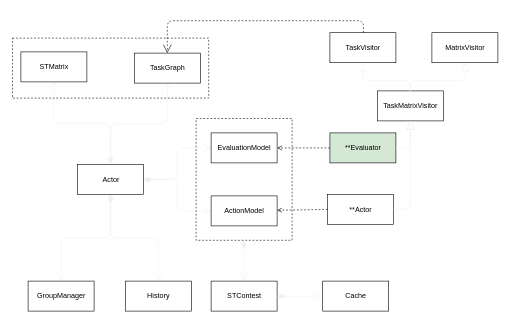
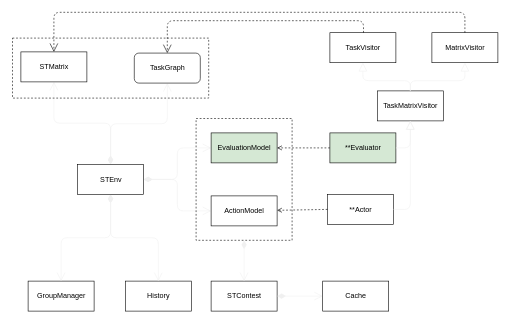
edge "MatrixVisitor" -> "STMatrix": added
node "TaskGraph": shape rectangle -> rounded rectangle
node "EvaluationModel": fillcolor #ffffff -> #d5e8d4
node "Actor": label "Actor" -> "STEnv"
